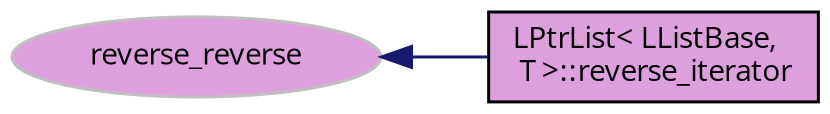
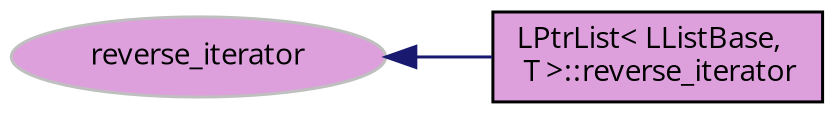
node "reverse_reverse": label "reverse_reverse" -> "reverse_iterator"
